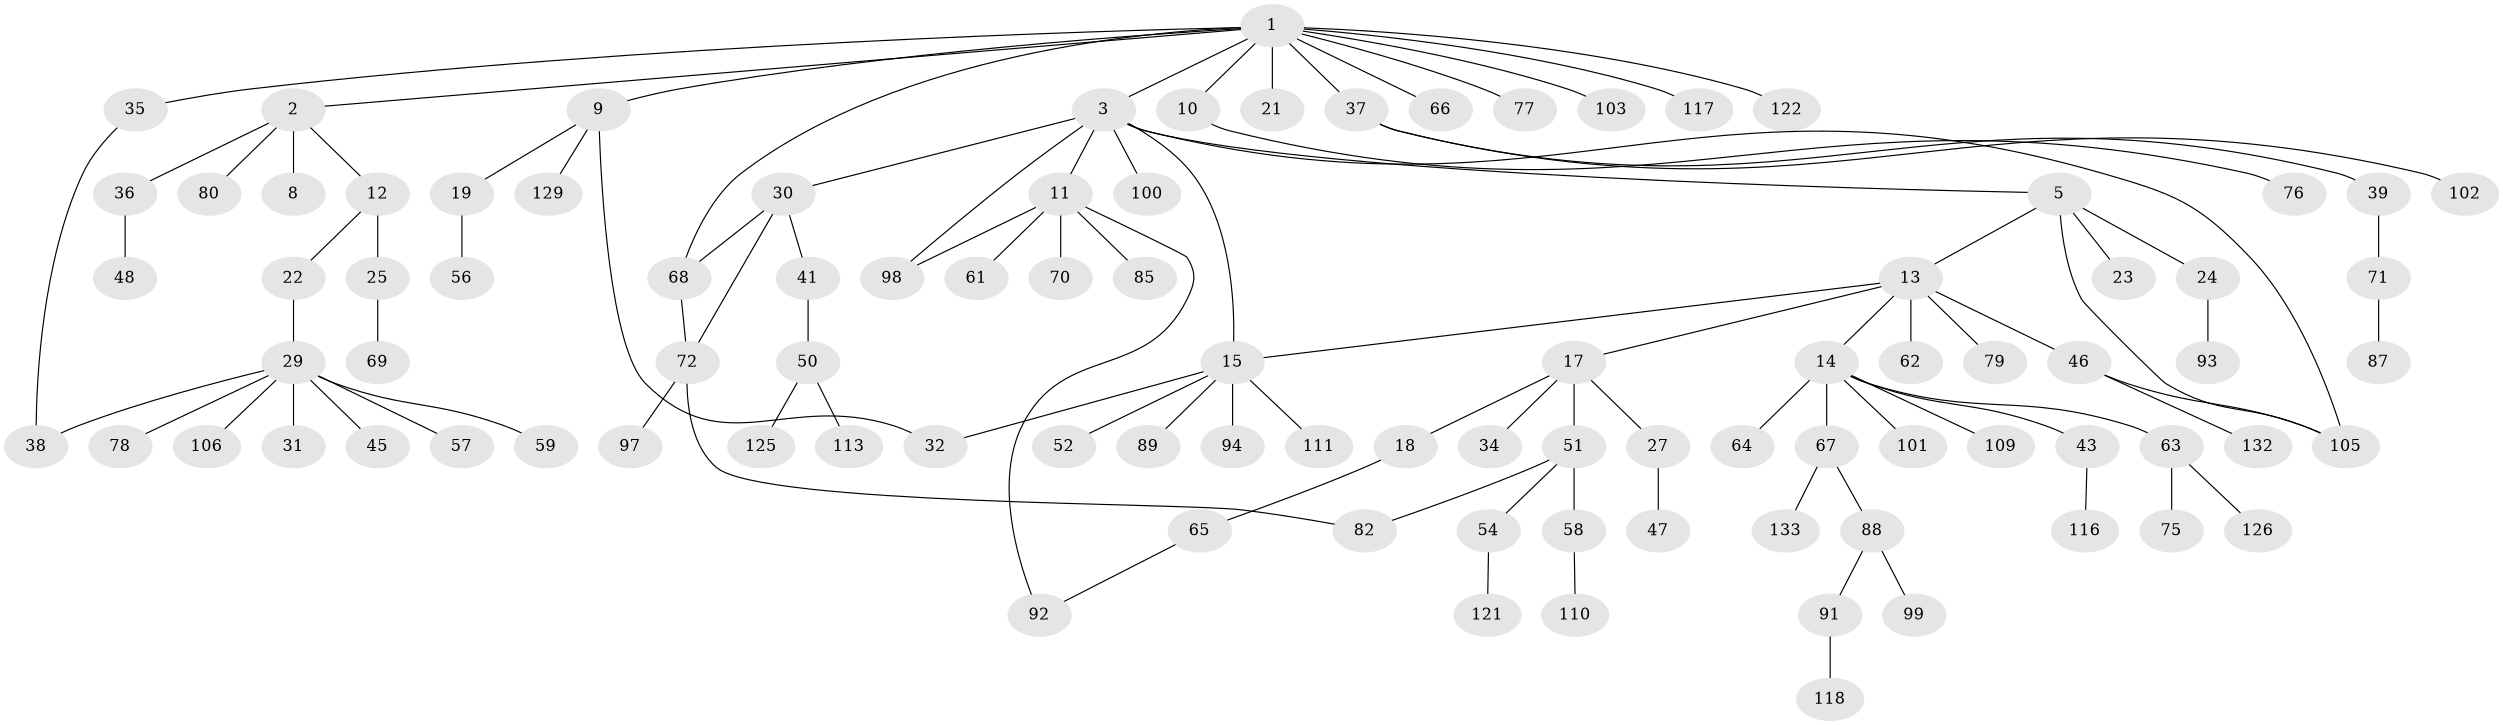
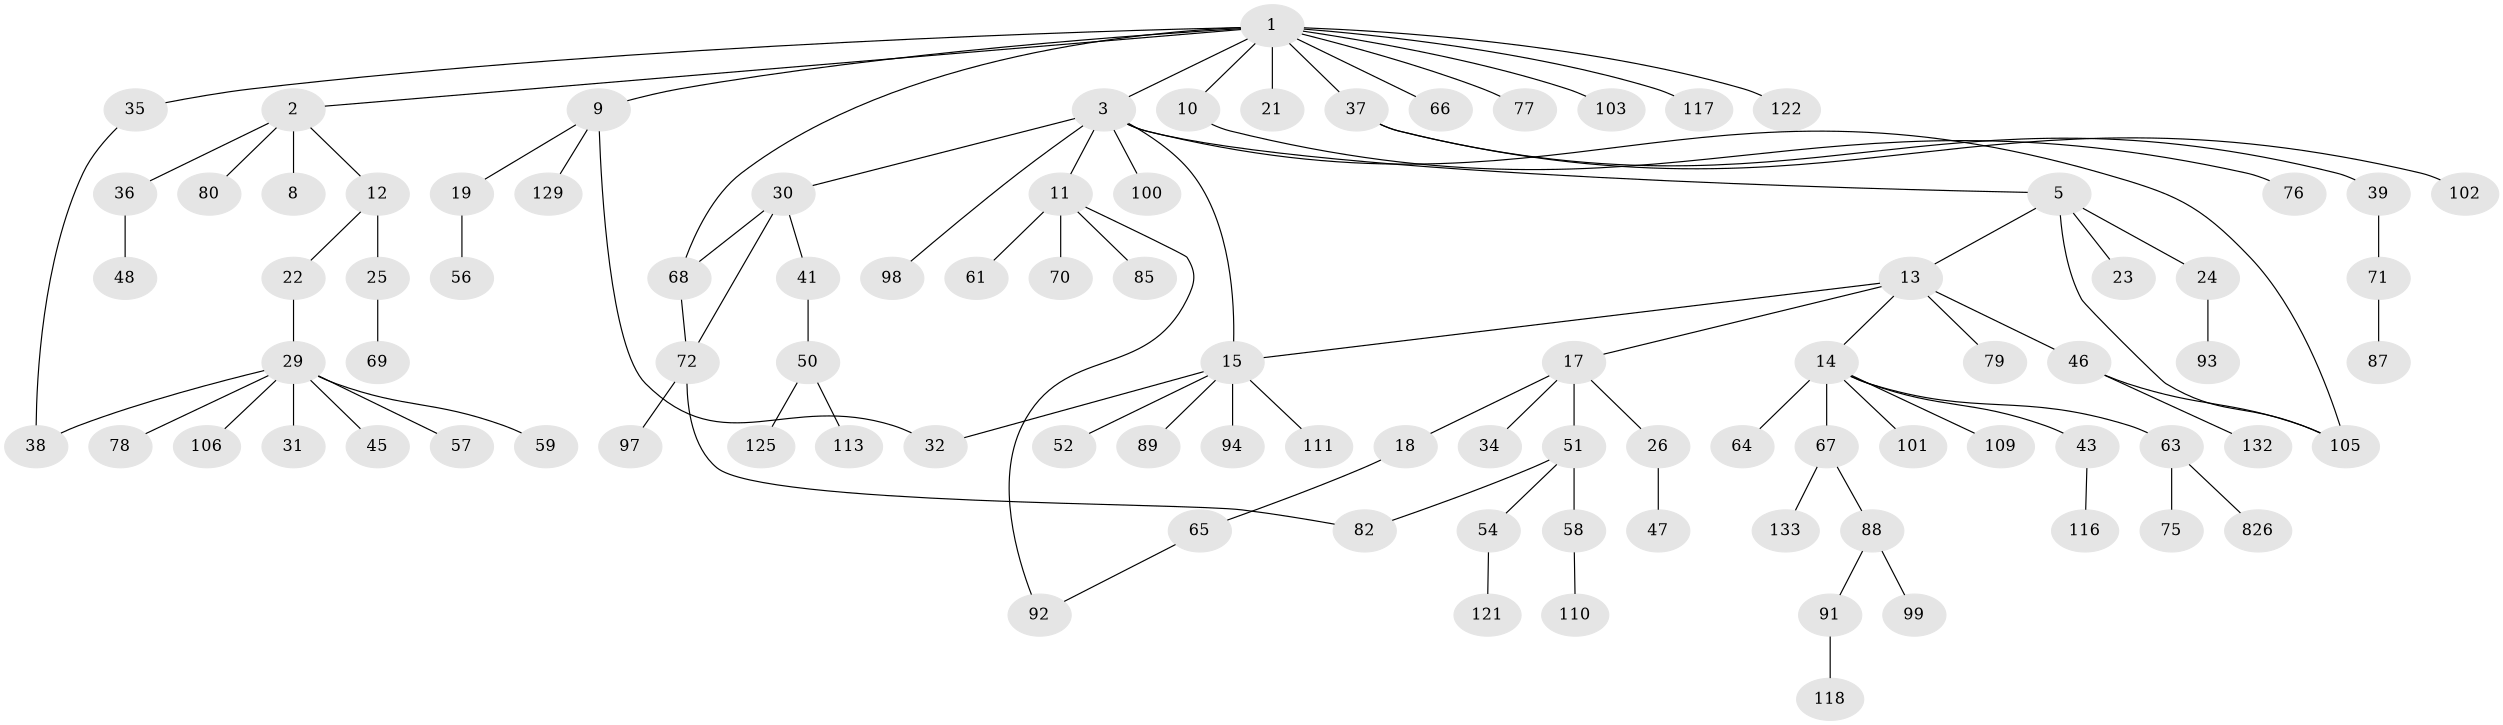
edge "11" -- "98": removed
node "62": removed
node "27": label "27" -> "26"
node "126": label "126" -> "826"
